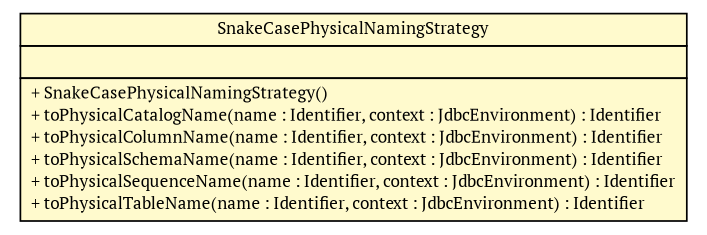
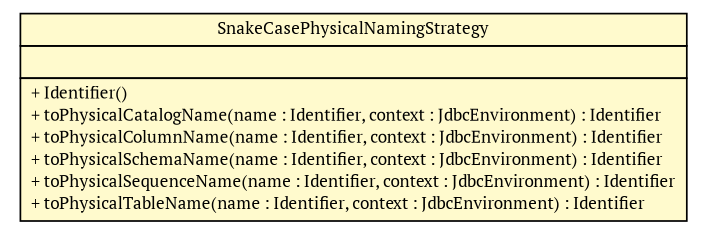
node "SnakeCasePhysicalNamingStrategy": text "+ SnakeCasePhysicalNamingStrategy()" -> "+ Identifier()"
